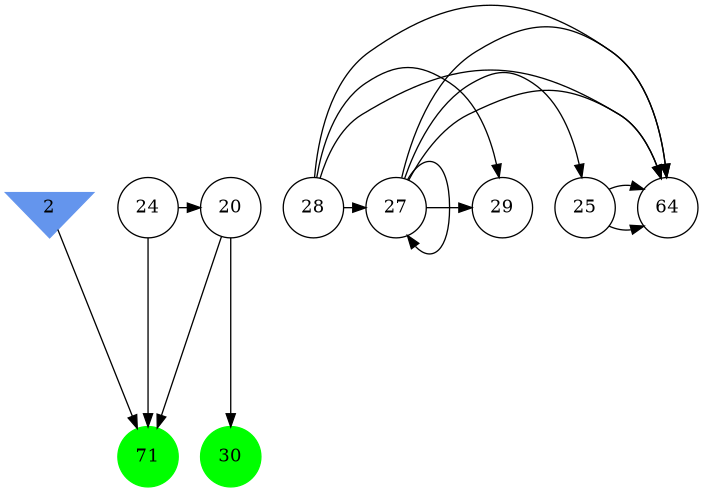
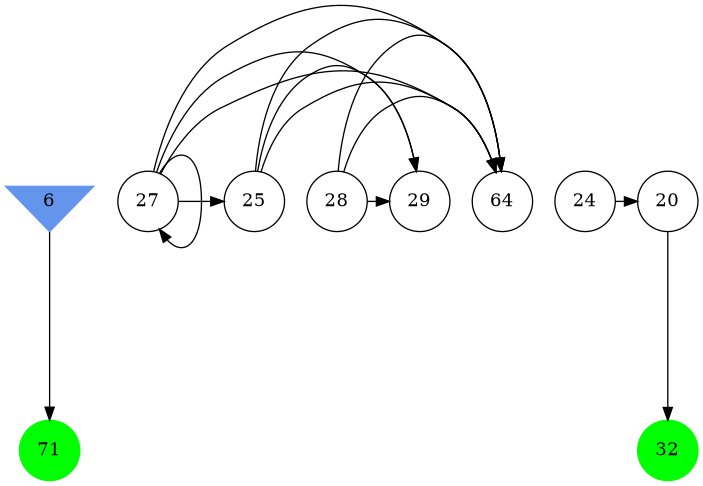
edge "25" -> "29": added
node "2": label "2" -> "6"
edge "28" -> "27": removed
edge "24" -> "71": removed
edge "20" -> "71": removed
node "30": label "30" -> "32"
